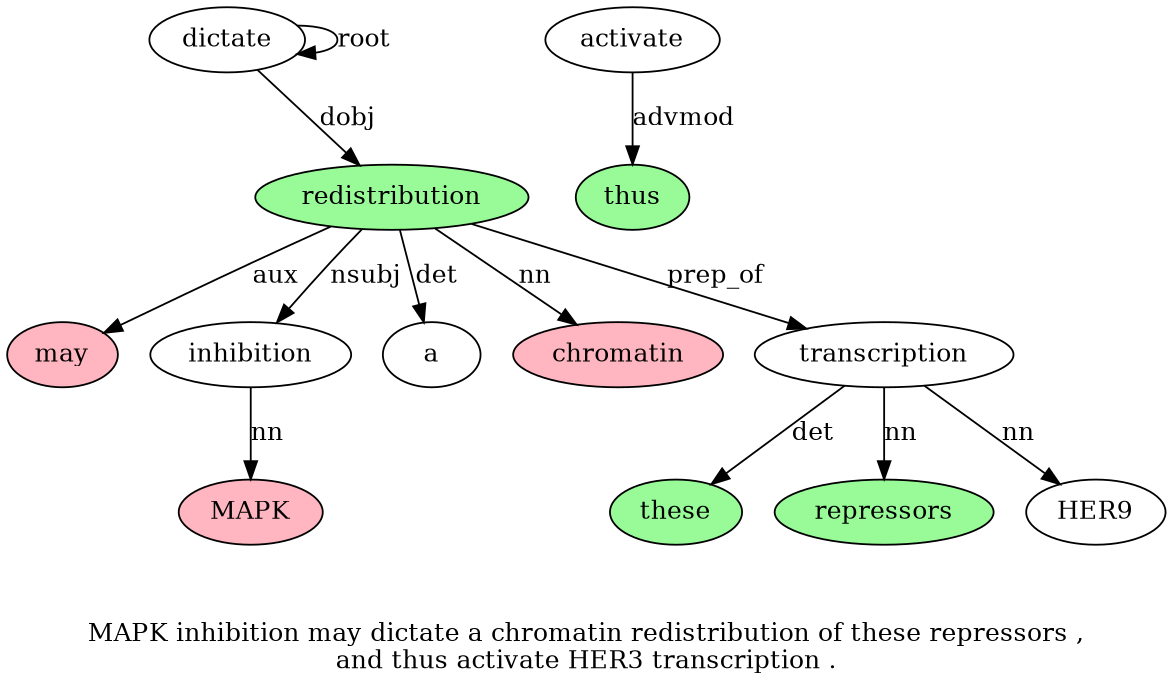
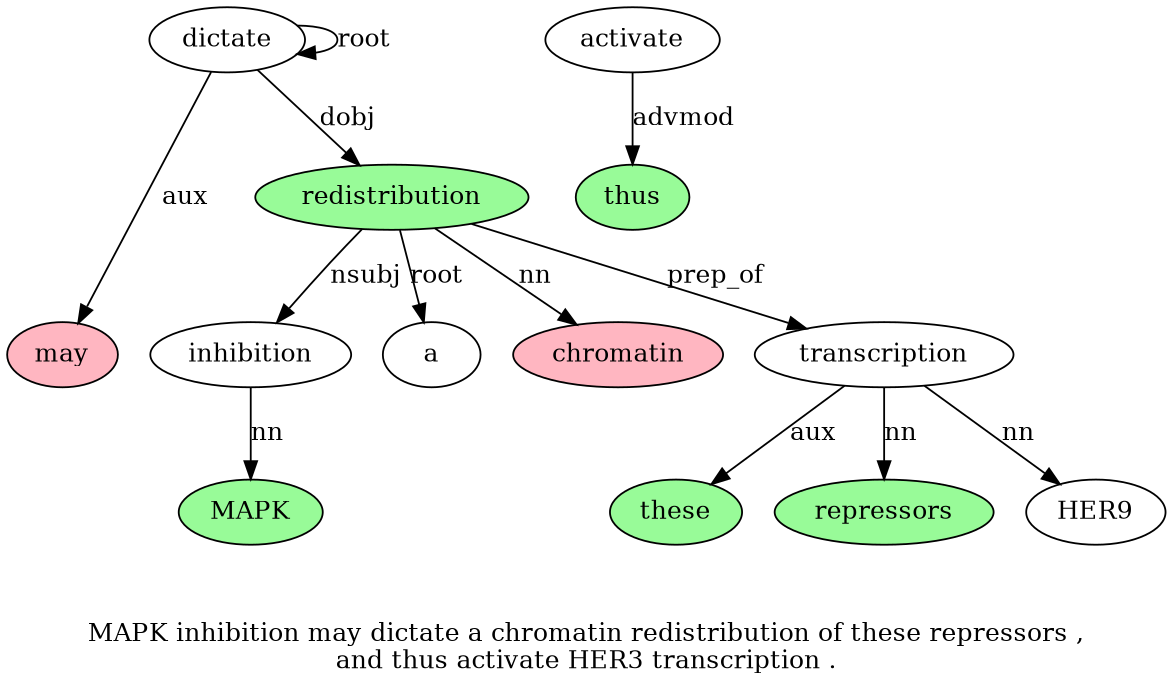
edge "redistribution" -> "may": now "dictate" -> "may"
edge "redistribution" -> "a": label "det" -> "root"
edge "transcription" -> "these": label "det" -> "aux"
node "MAPK": fillcolor lightpink -> palegreen
